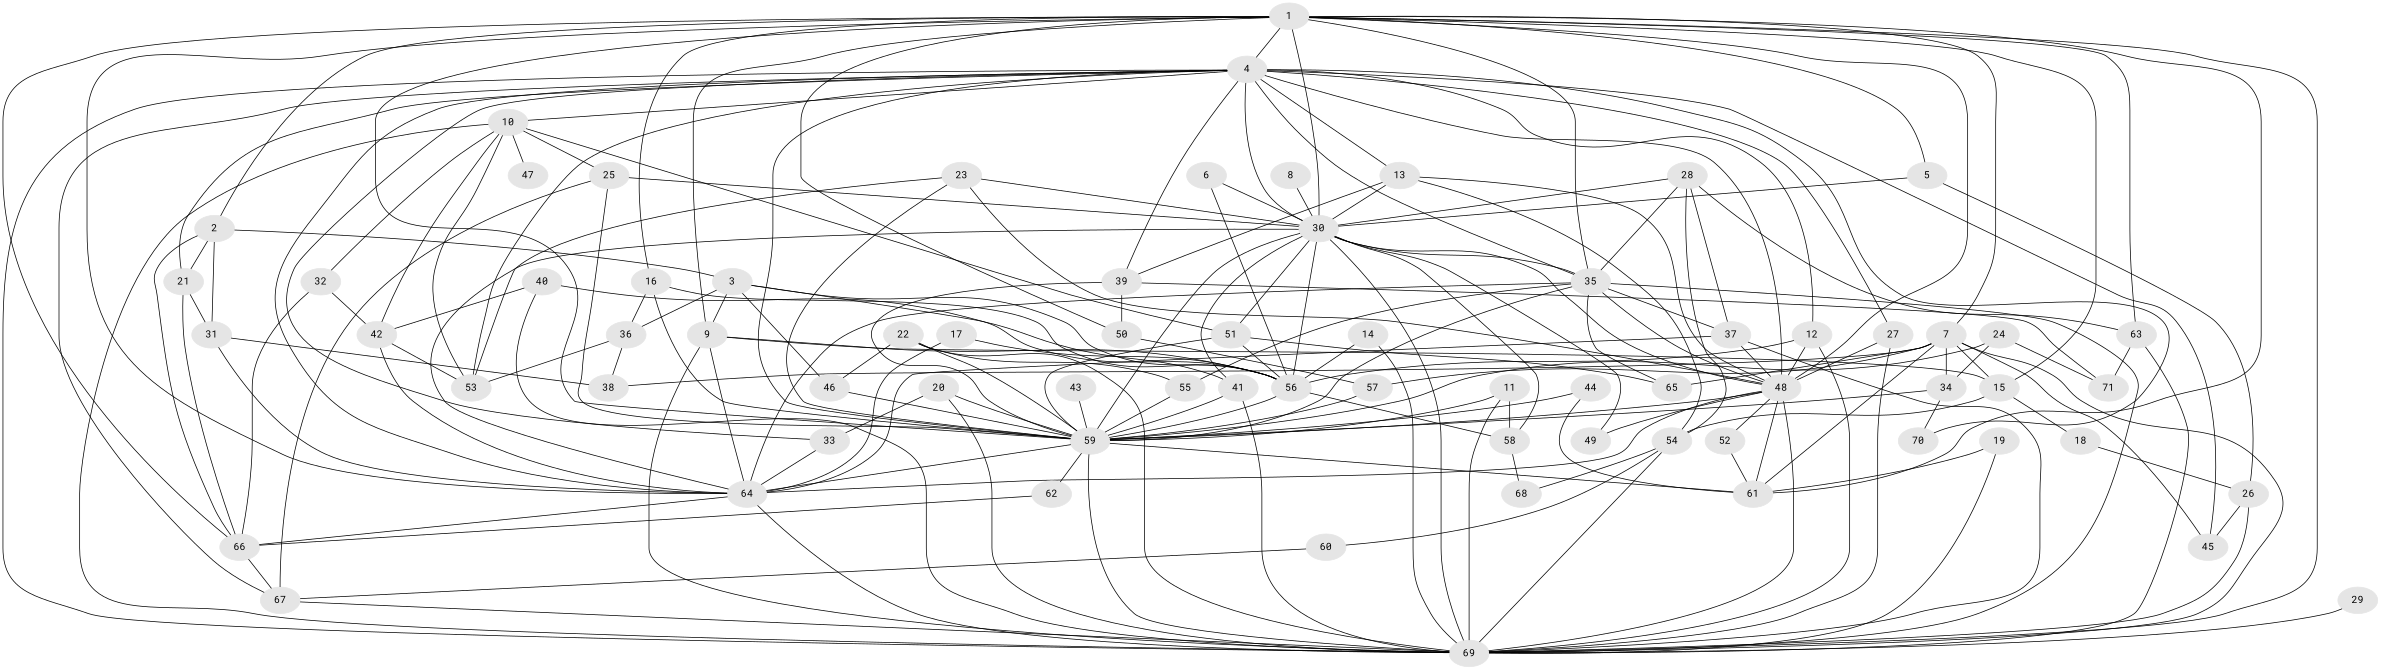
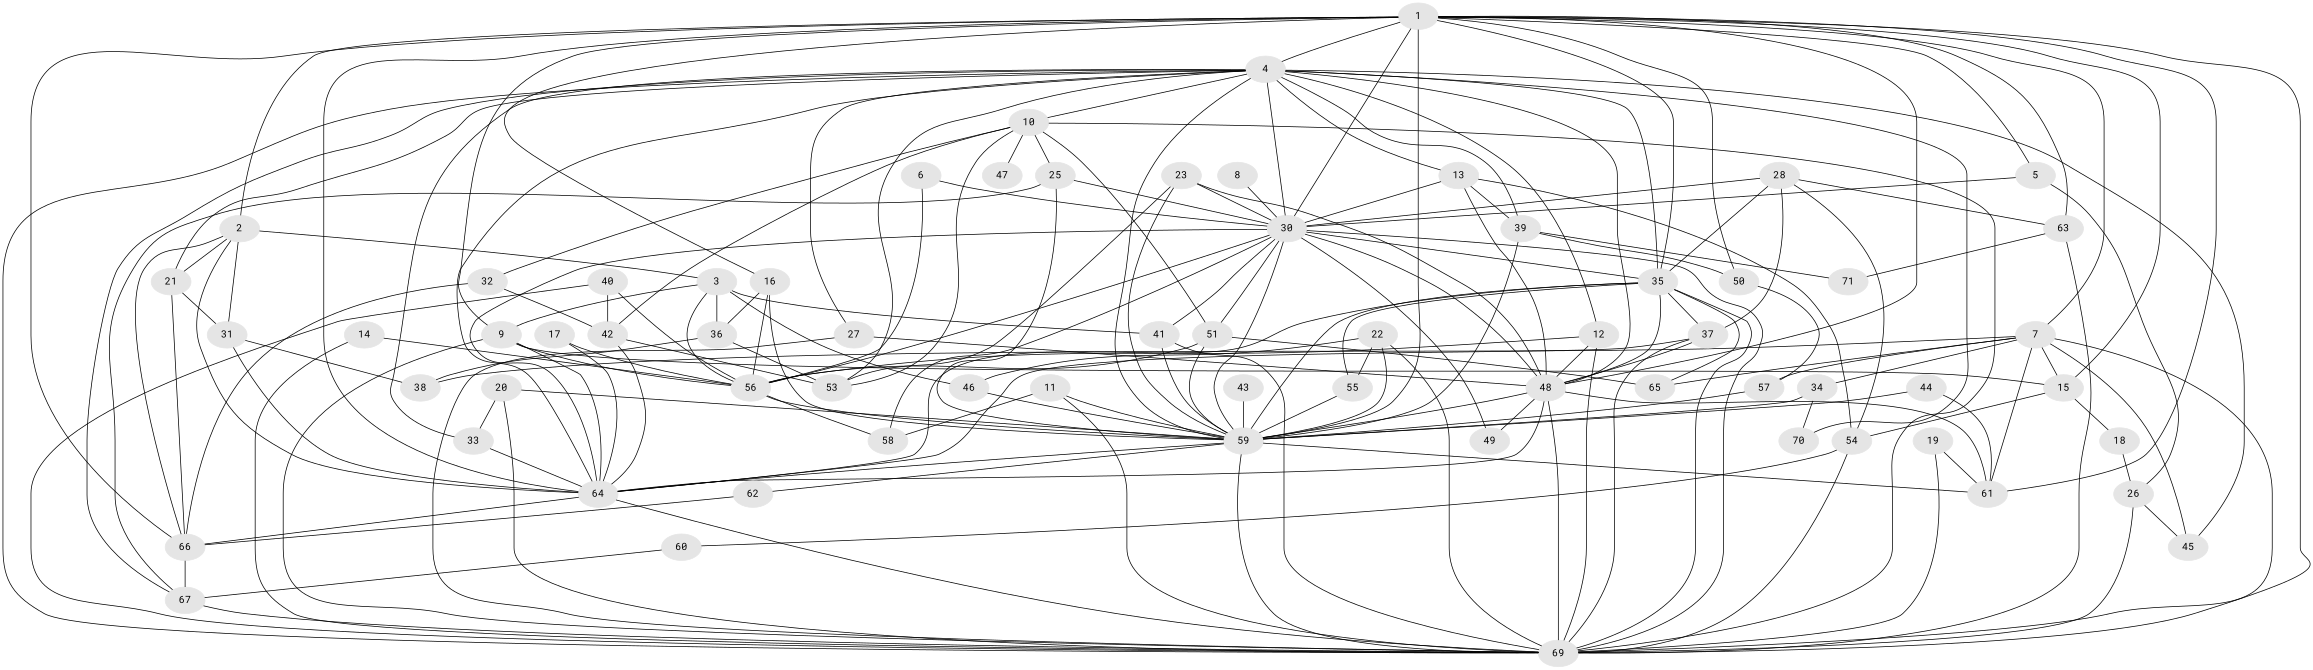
node "24": removed
node "52": removed
edge "2" -- "64": added
node "68": removed
node "29": removed
